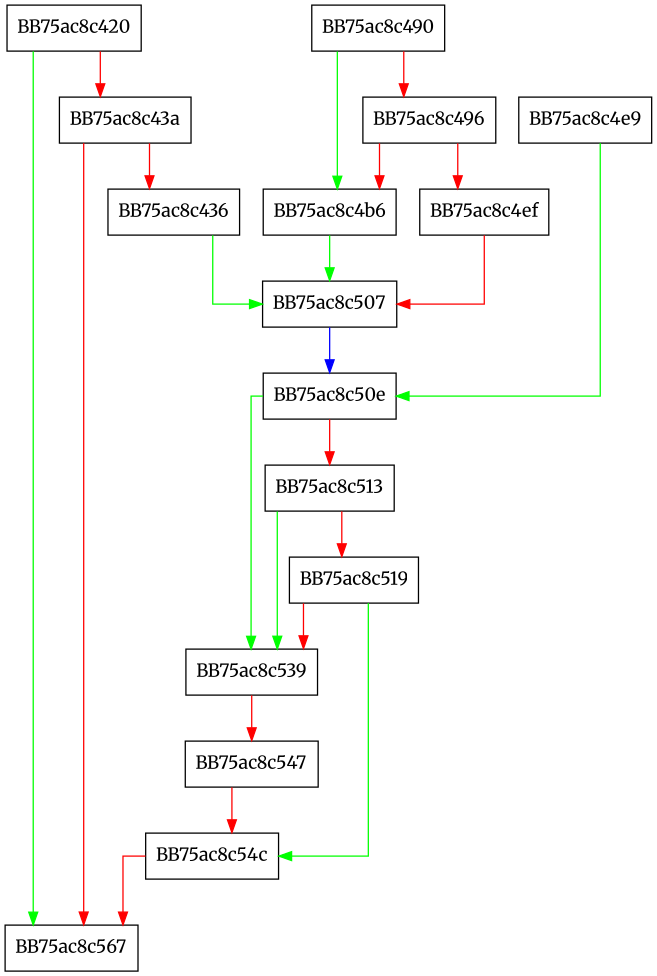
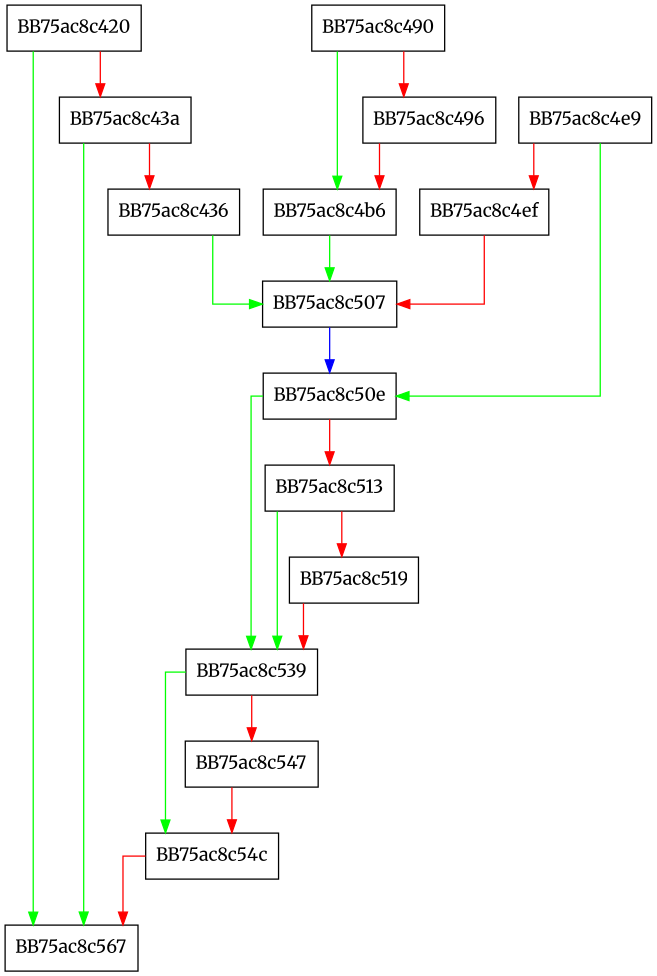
edge "BB75ac8c496" -> "BB75ac8c4ef": now "BB75ac8c4e9" -> "BB75ac8c4ef"
edge "BB75ac8c43a" -> "BB75ac8c567": color red -> green
edge "BB75ac8c519" -> "BB75ac8c54c": now "BB75ac8c539" -> "BB75ac8c54c"
